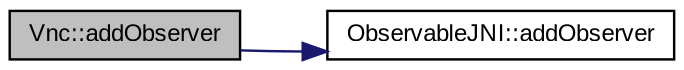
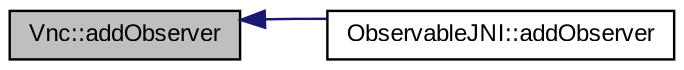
edge "Vnc::addObserver" -> "ObservableJNI::addObserver": reversed
